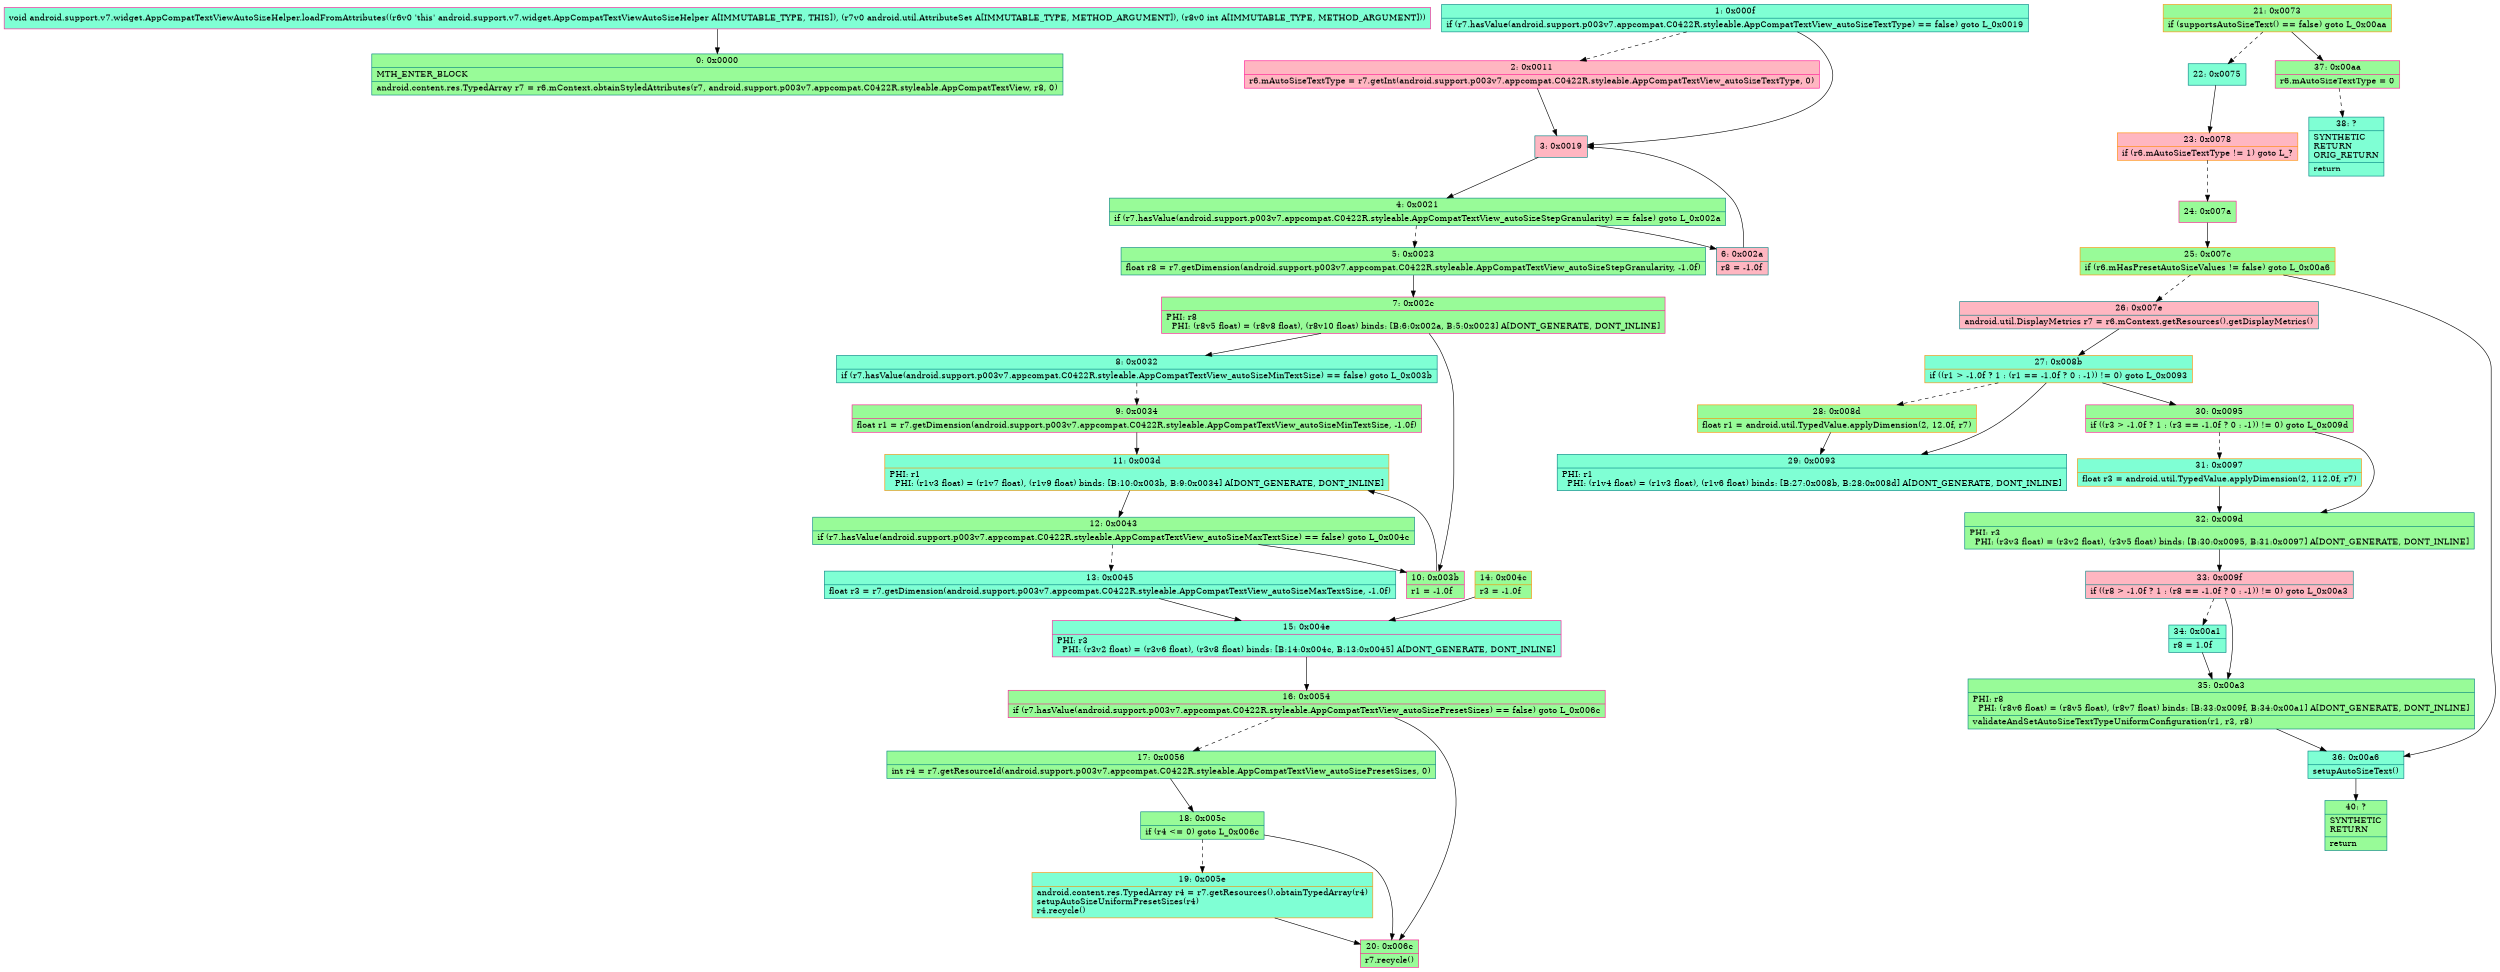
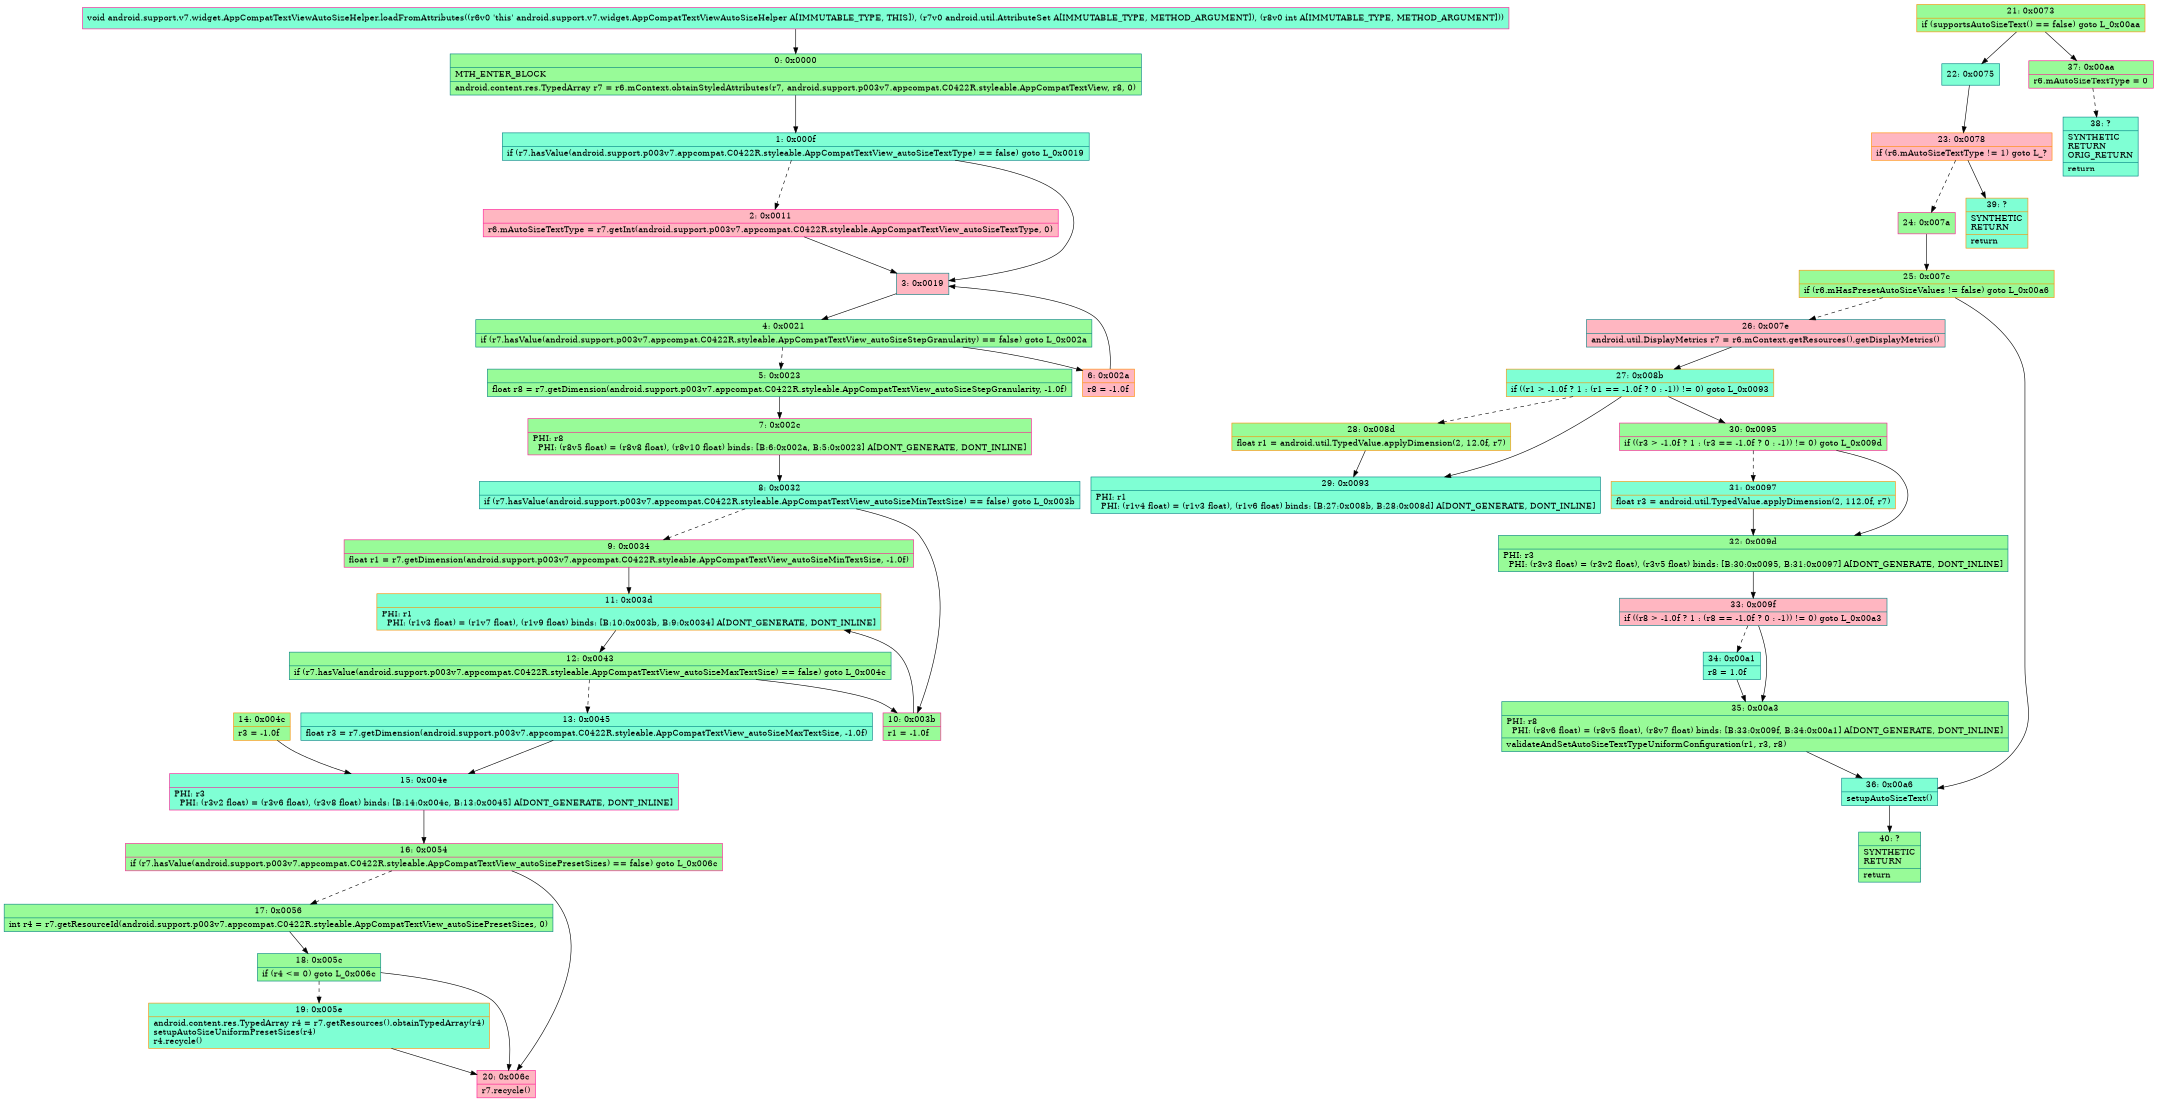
edge "21: 0x0073" -> "22: 0x0075": style dashed -> solid
edge "0: 0x0000" -> "1: 0x000f": added
node "39: ?": added
node "6: 0x002a": color teal -> darkorange
edge "7: 0x002c" -> "10: 0x003b": now "8: 0x0032" -> "10: 0x003b"
node "20: 0x006c": fillcolor palegreen -> lightpink
